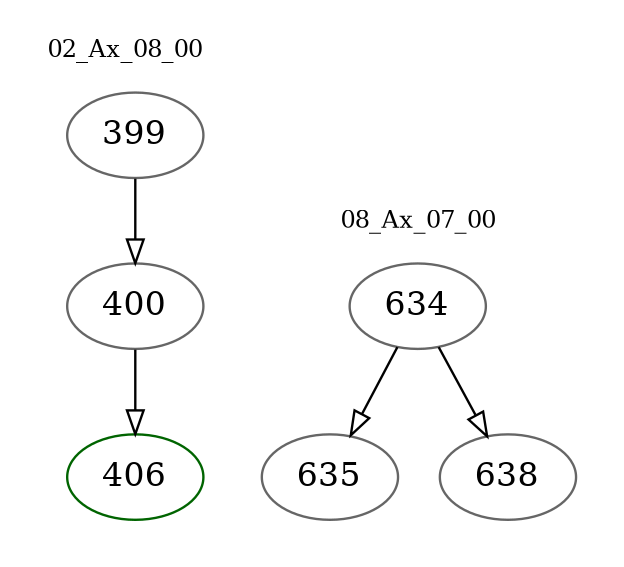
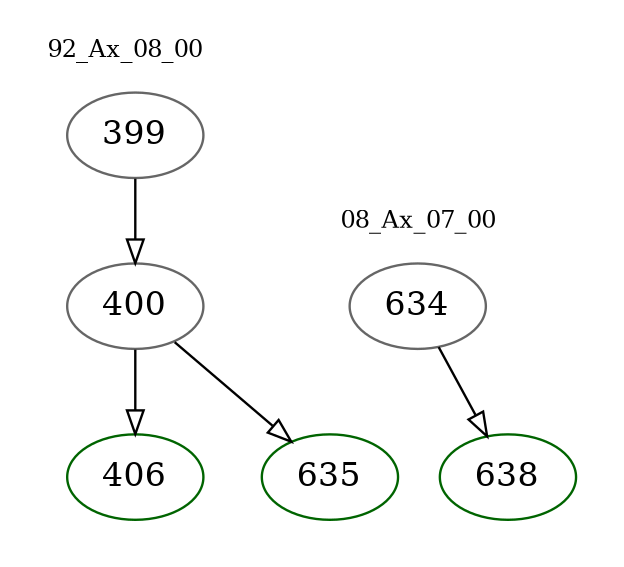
cluster "02_Ax_08_00": label "02_Ax_08_00" -> "92_Ax_08_00"
edge "634" -> "635": now "400" -> "635"
node "635": color gray40 -> darkgreen
node "638": color gray40 -> darkgreen
